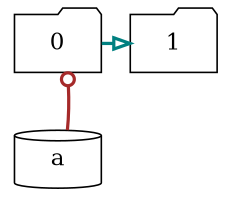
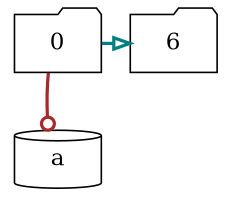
node "1": label "1" -> "6"
edge "a" -> "0": reversed
